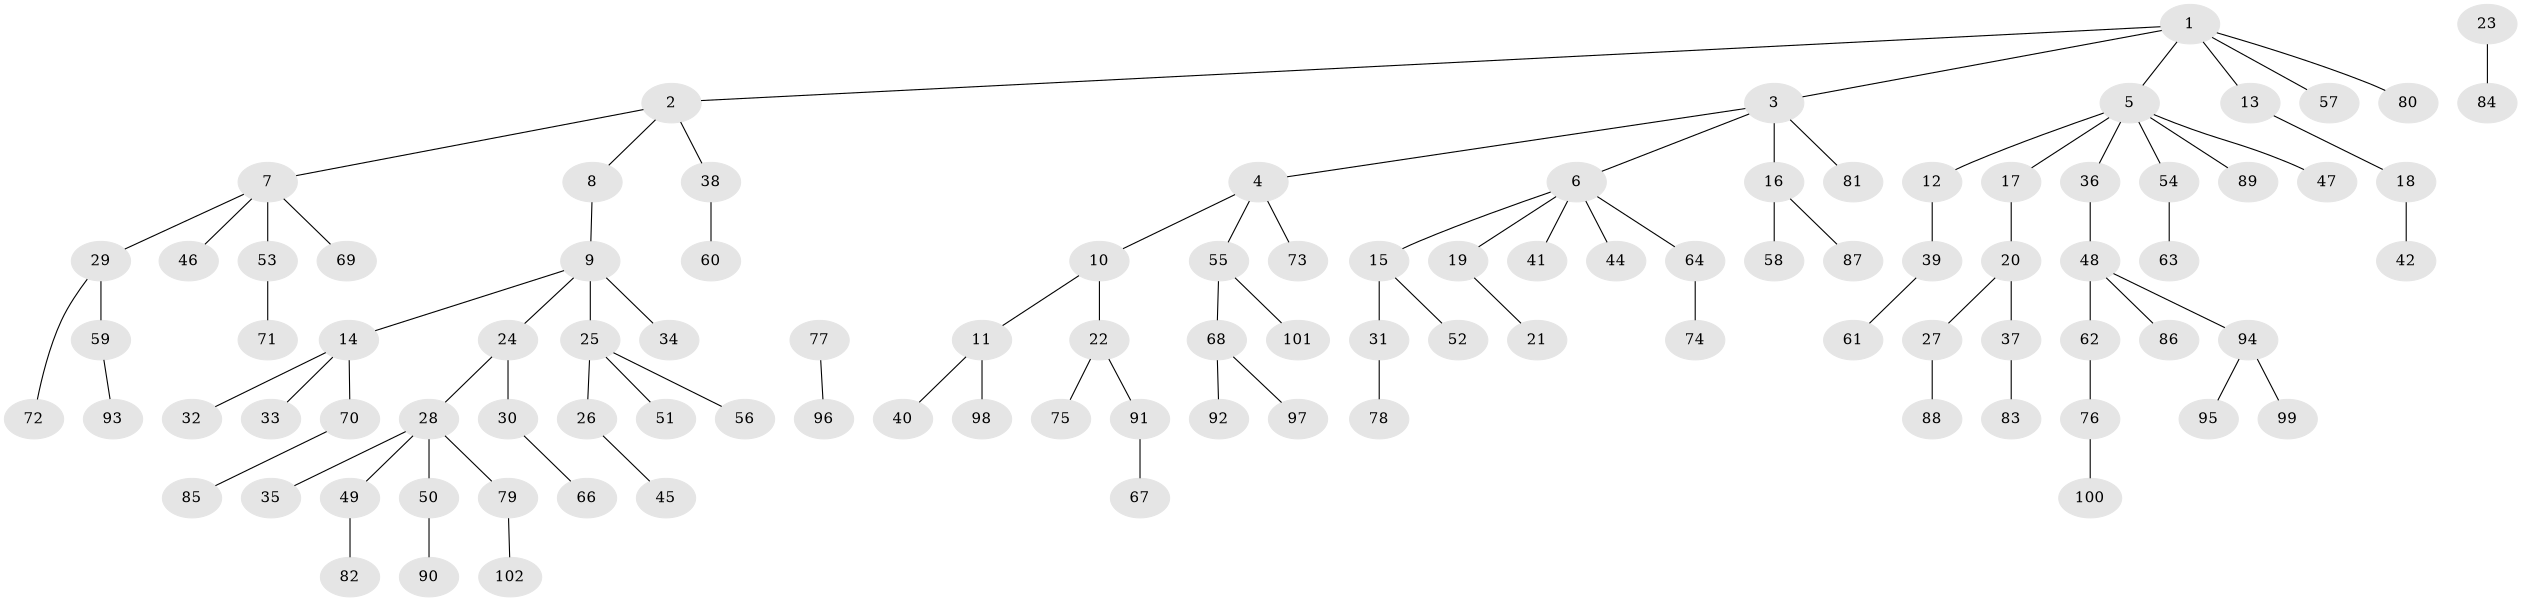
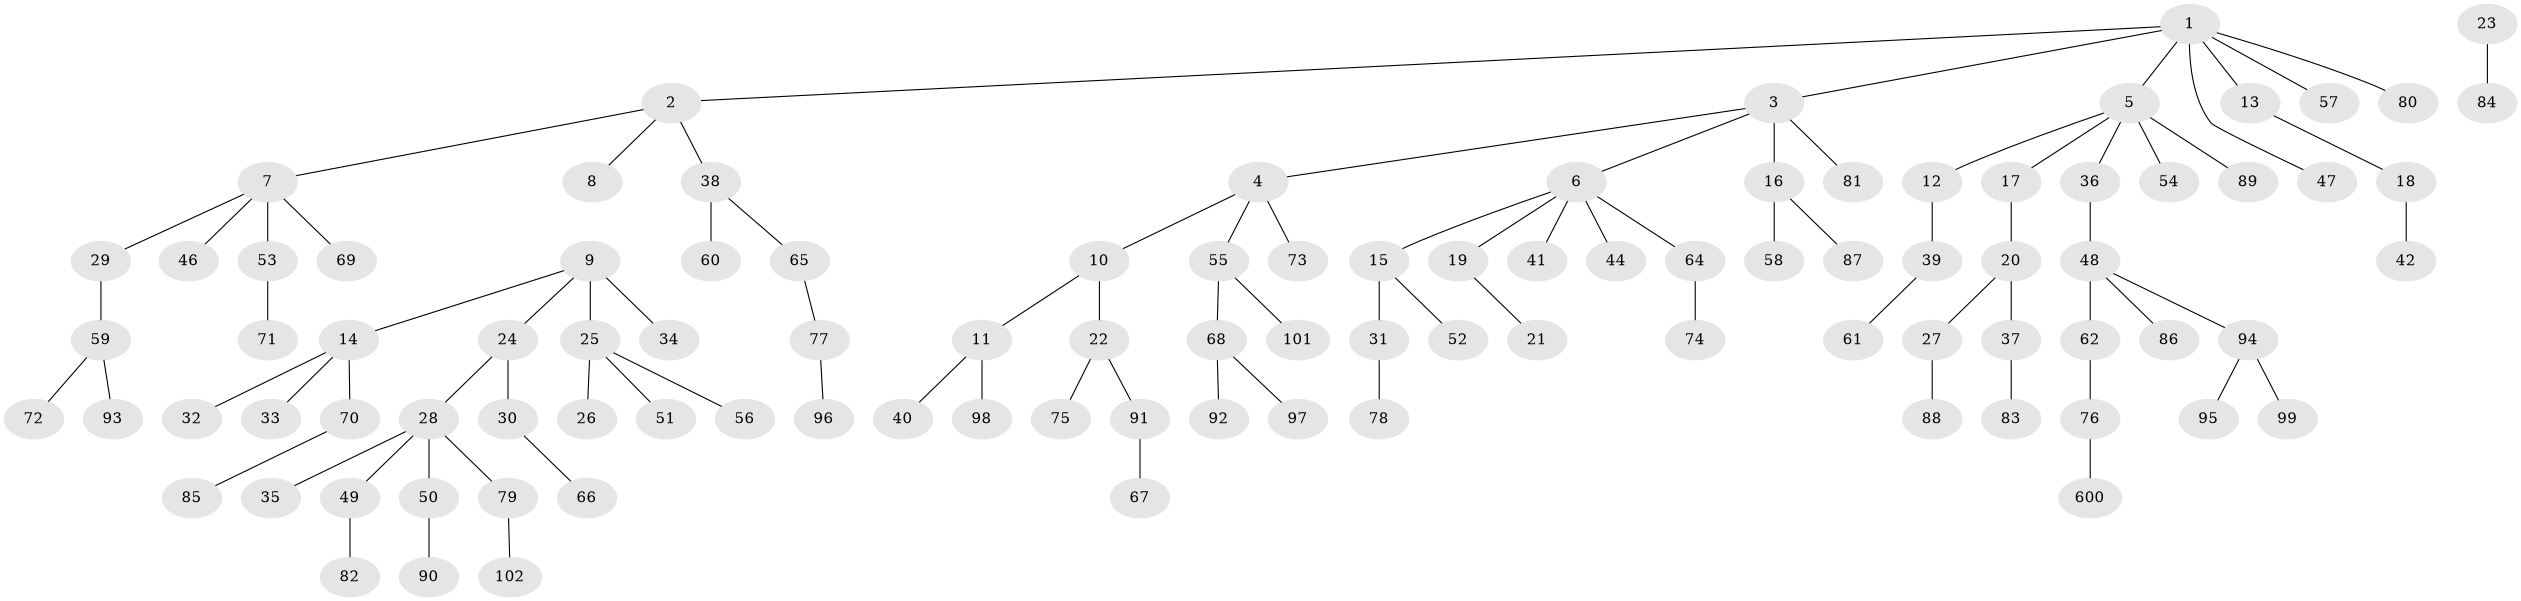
edge "5" -- "47": now "1" -- "47"
edge "8" -- "9": removed
node "65": added
node "63": removed
edge "29" -- "72": now "59" -- "72"
node "45": removed
node "100": label "100" -> "600"
